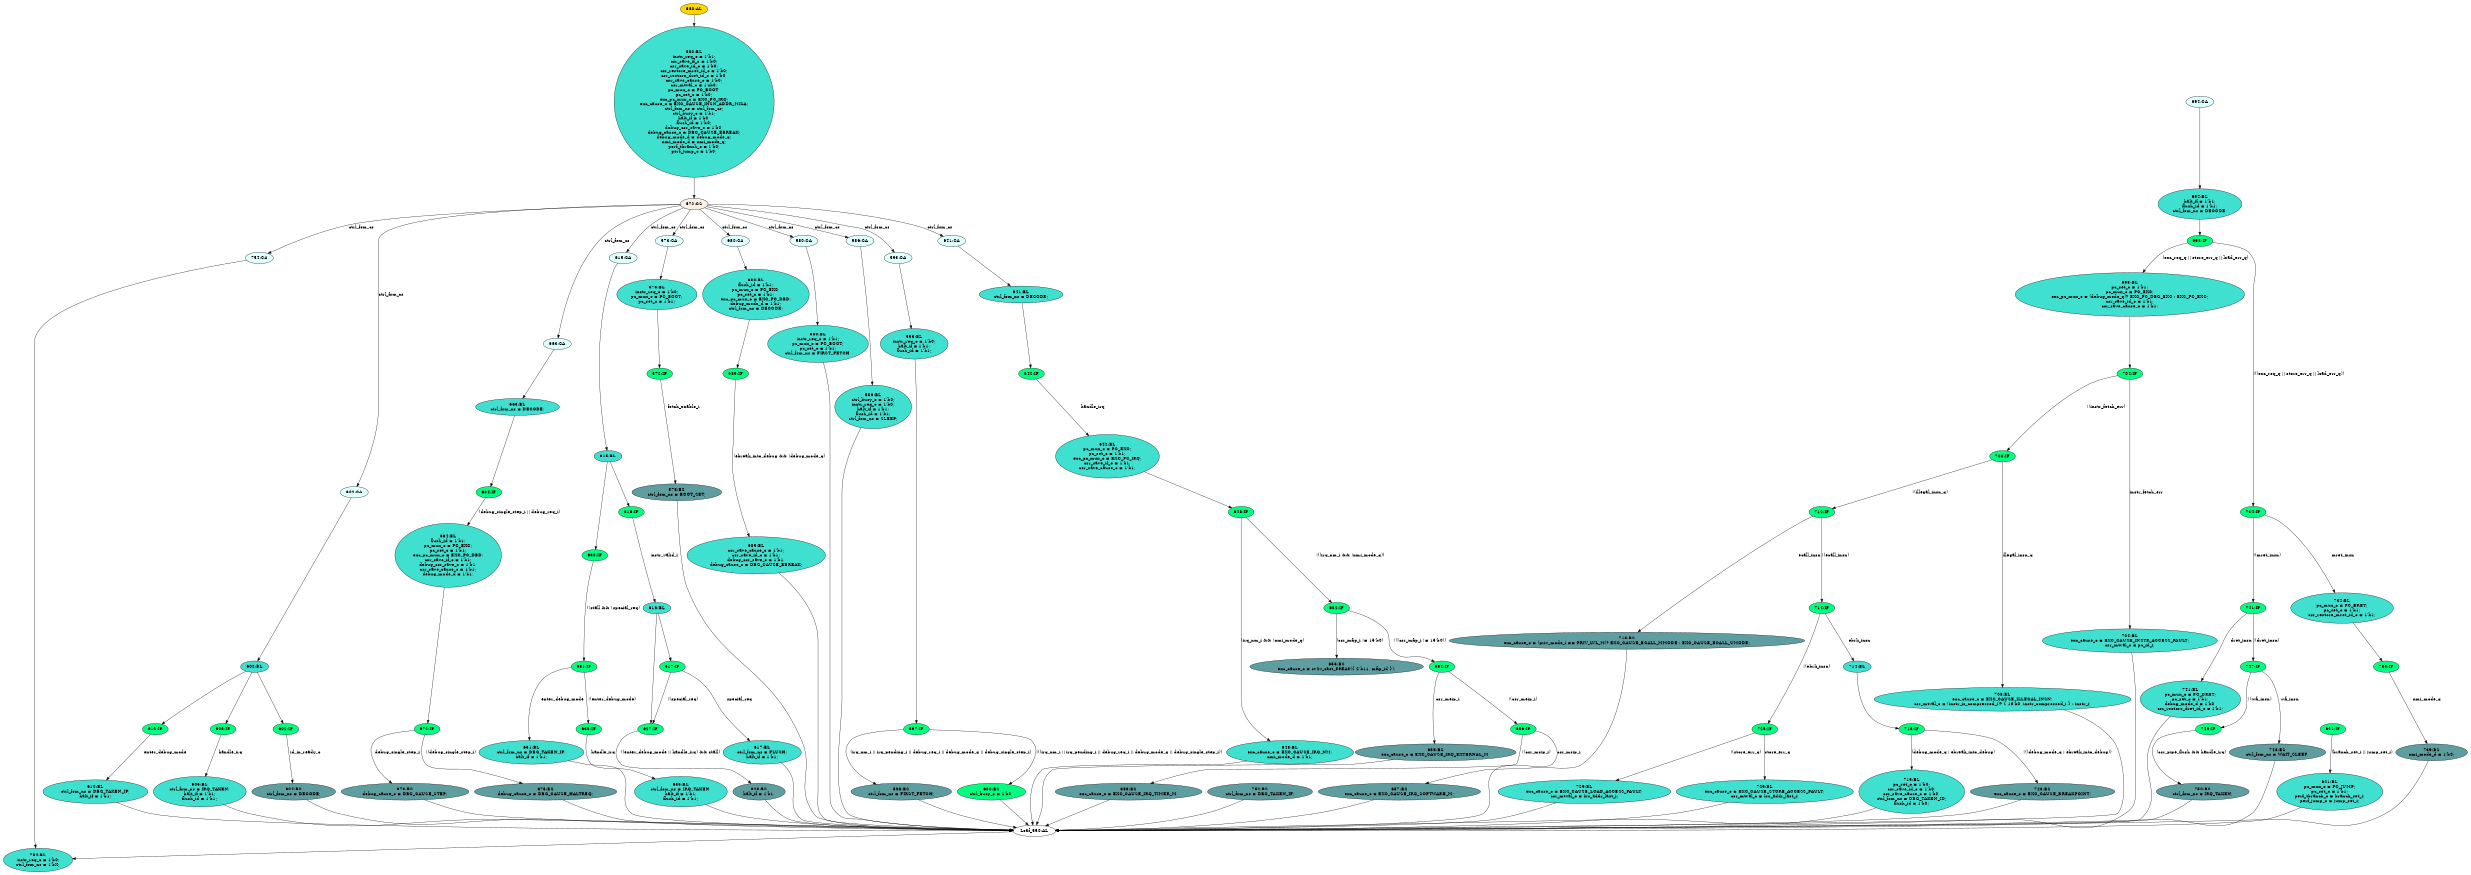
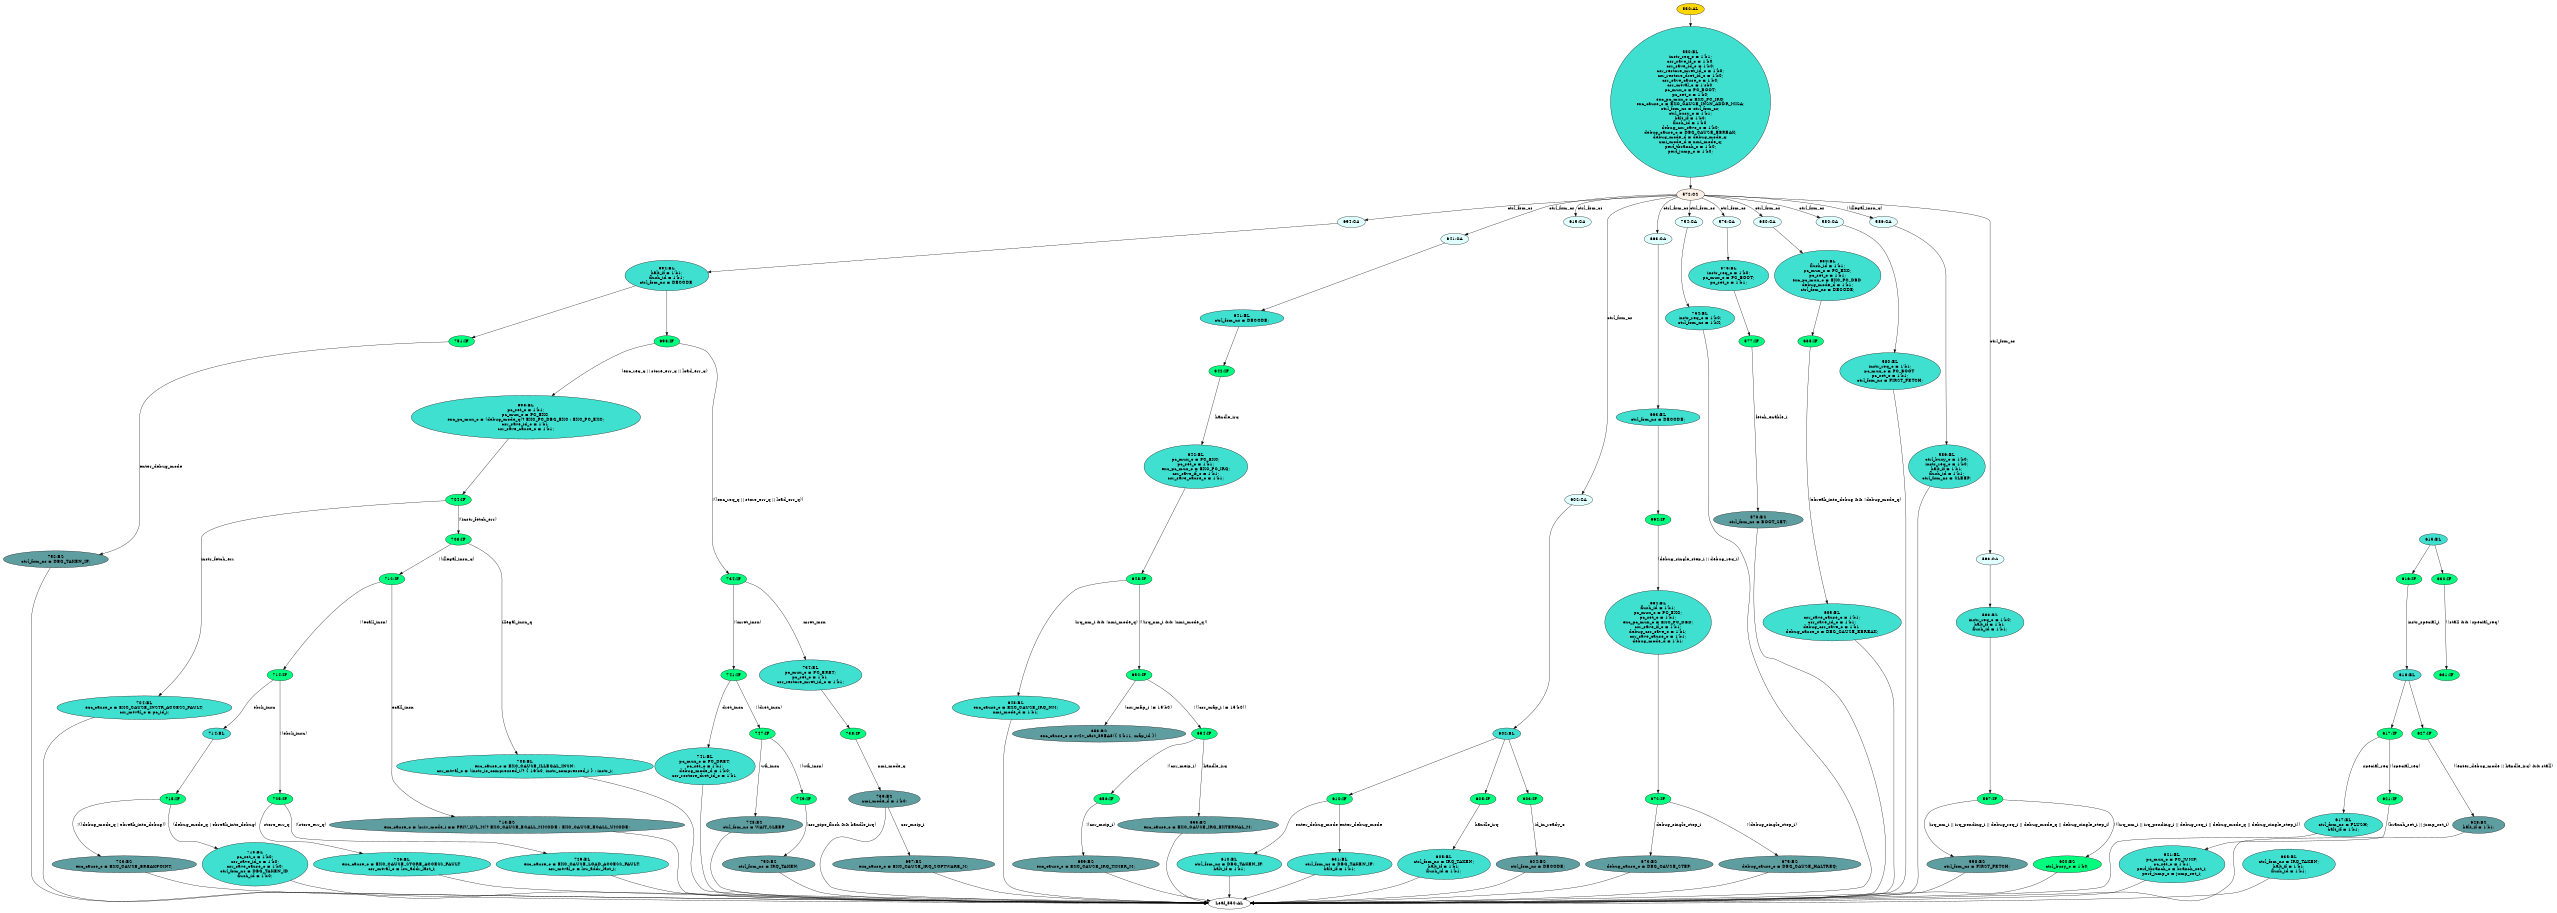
edge "572:CS" -> "694:CA": added, label "ctrl_fsm_cs"
edge "572:CS" -> "586:CA": label "ctrl_fsm_cs" -> "!(illegal_insn_q)"
node "751:IF": added
edge "615:CA" -> "615:BL": removed
node "572:IF": label "572:IF" -> "577:IF"
edge "616:IF" -> "616:BL": label "instr_valid_i" -> "instr_special_i"
edge "631:IF" -> "631:BL ctrl_fsm_ns = DBG_TAKEN_IF; halt_if = 1'b1;": now "610:IF" -> "631:BL ctrl_fsm_ns = DBG_TAKEN_IF; halt_if = 1'b1;"
edge "617:IF" -> "627:IF": now "617:IF" -> "621:IF"
edge "654:IF" -> "655:BS exc_cause_o = EXC_CAUSE_IRQ_EXTERNAL_M;": label "csr_meip_i" -> "handle_irq"
node "602:IF": label "602:IF" -> "603:IF"
node "635:IF": removed
edge "656:IF" -> "657:BS exc_cause_o = EXC_CAUSE_IRQ_SOFTWARE_M;": now "739:BS nmi_mode_d = 1'b0;" -> "657:BS exc_cause_o = EXC_CAUSE_IRQ_SOFTWARE_M;"
edge "Leaf_550:AL" -> "754:BL instr_req_o = 1'b0; ctrl_fsm_ns = 1'bX;": reversed
